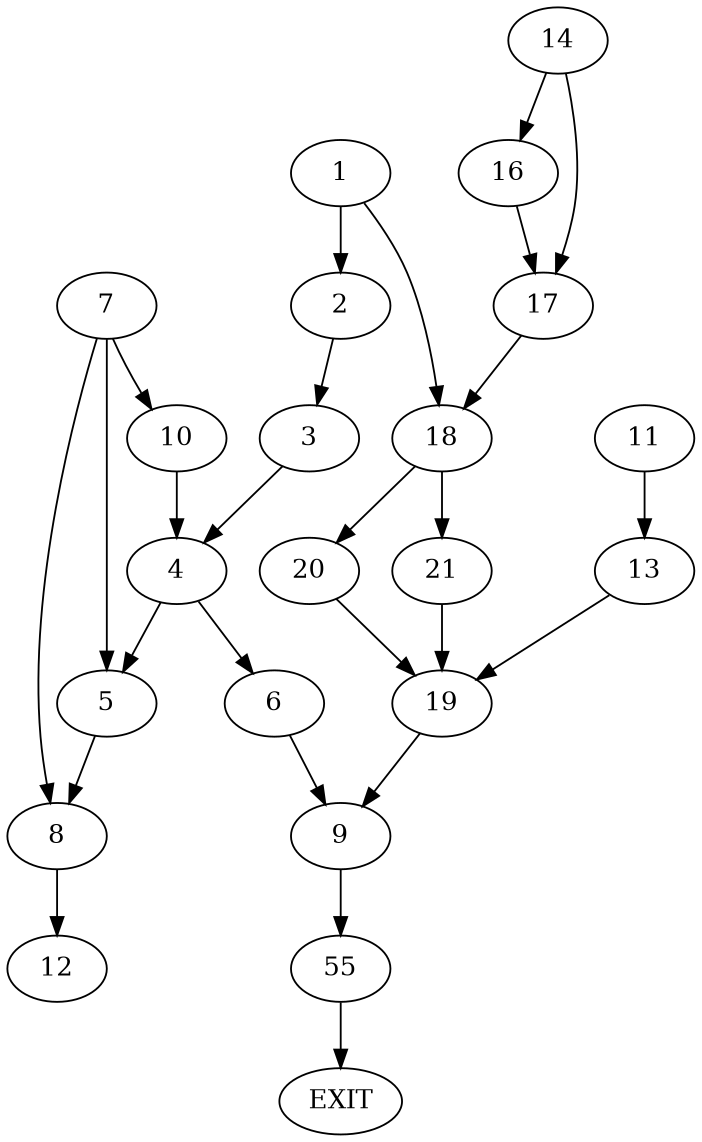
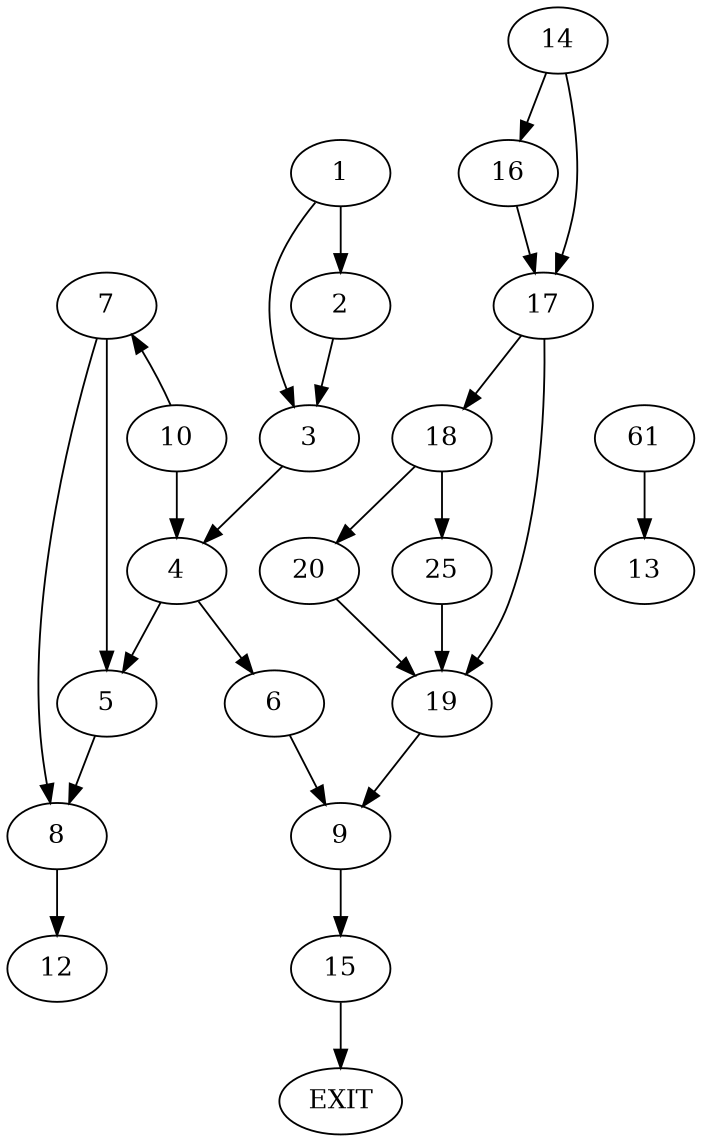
edge "1" -> "18": now "1" -> "3"
edge "7" -> "10": reversed
node "11": label "11" -> "61"
node "21": label "21" -> "25"
edge "13" -> "19": now "17" -> "19"
node "55": label "55" -> "15"
